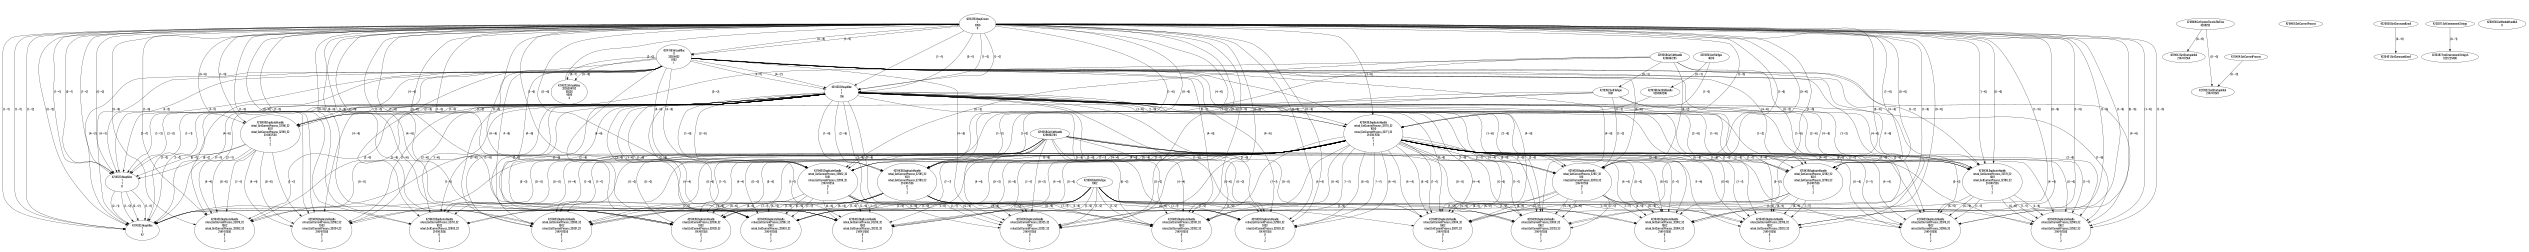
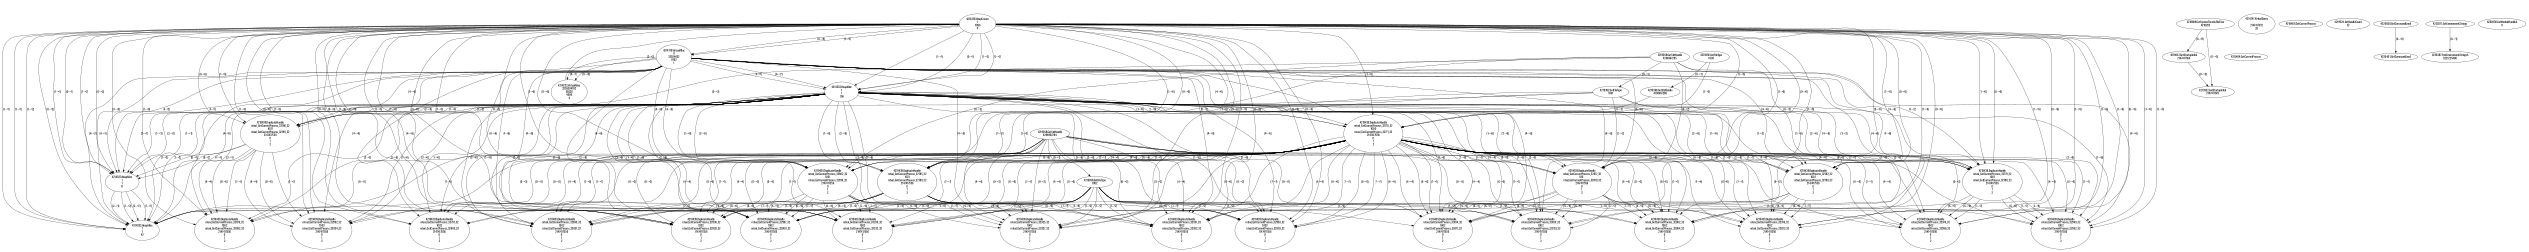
node "4218869.GetSystemTimeAsFileTime 4288292": label "4218869.GetSystemTimeAsFileTime 4288292" -> "4218869.GetSystemTimeAsFileTime 4218292"
node "4214147.VirtualQuery 2147417352 28": added
node "4219524.SetHandleCount 32": added
node "4219392.GetFileType 4000": label "4219392.GetFileType 4000" -> "4219392.GetFileType 1000"
edge "4219414.GetCurrentProcess" -> "4213922.GetStartupInfoA 2147417676": now "4219047.GetStartupInfoA 2147417564" -> "4213922.GetStartupInfoA 2147417676"
node "4219368.GetStdHandle 4294967286": label "4219368.GetStdHandle 4294967286" -> "4219368.GetStdHandle 4194967286"
edge "4219368.GetStdHandle 4294967284" -> "4219398.GetFileType 1002": added, label "(0-->1)"
